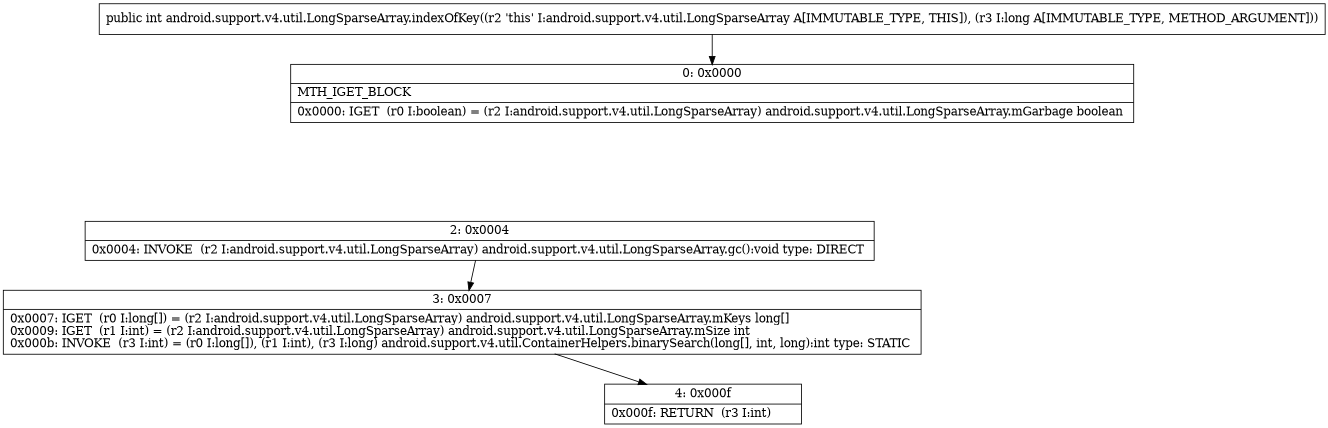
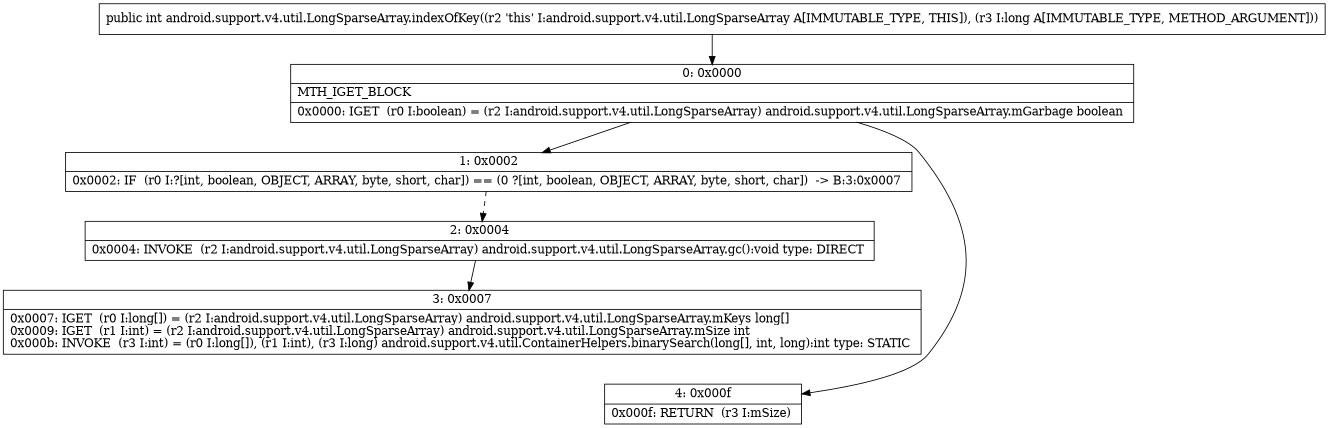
node "1: 0x0002": added
edge "3: 0x0007" -> "4: 0x000f": now "0: 0x0000" -> "4: 0x000f"
node "4: 0x000f": text "0x000f: RETURN  (r3 I:int)" -> "0x000f: RETURN  (r3 I:mSize)"
